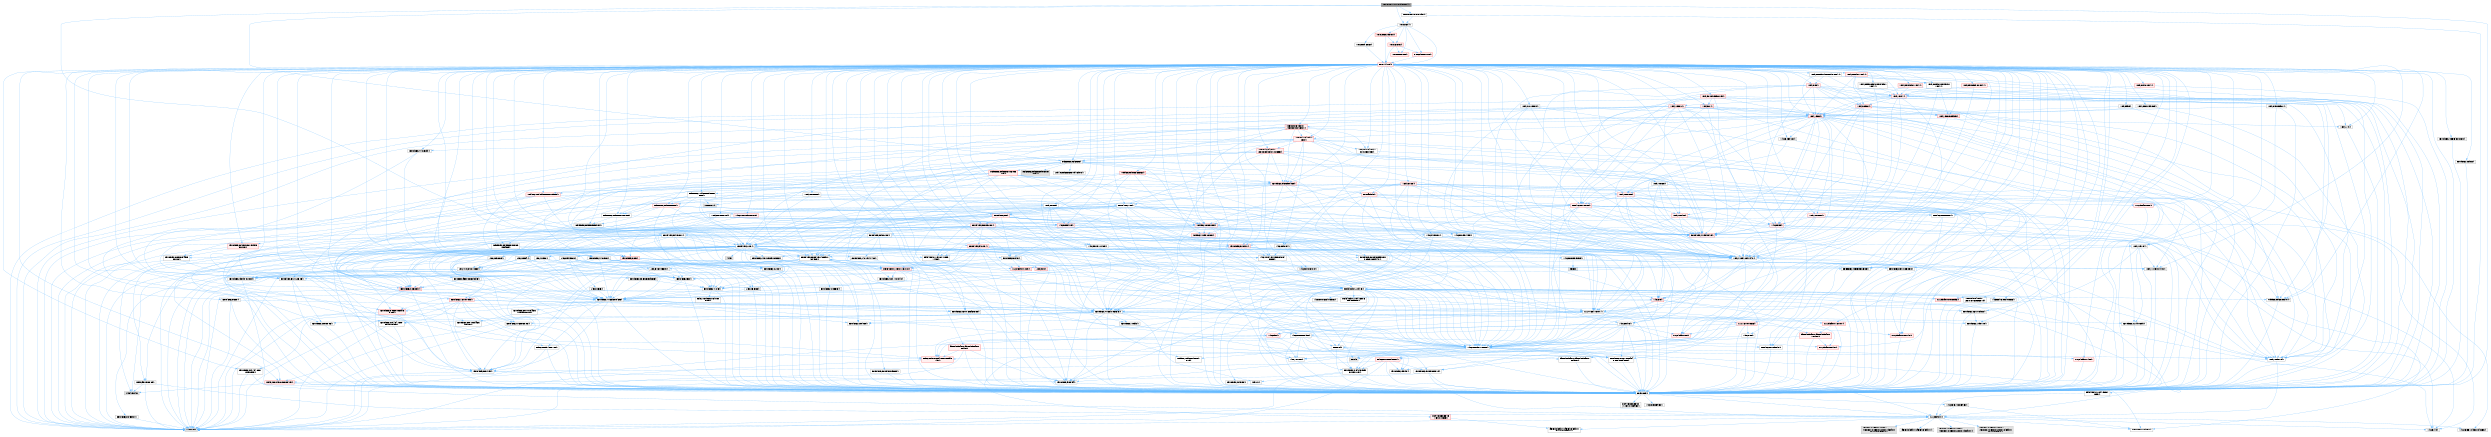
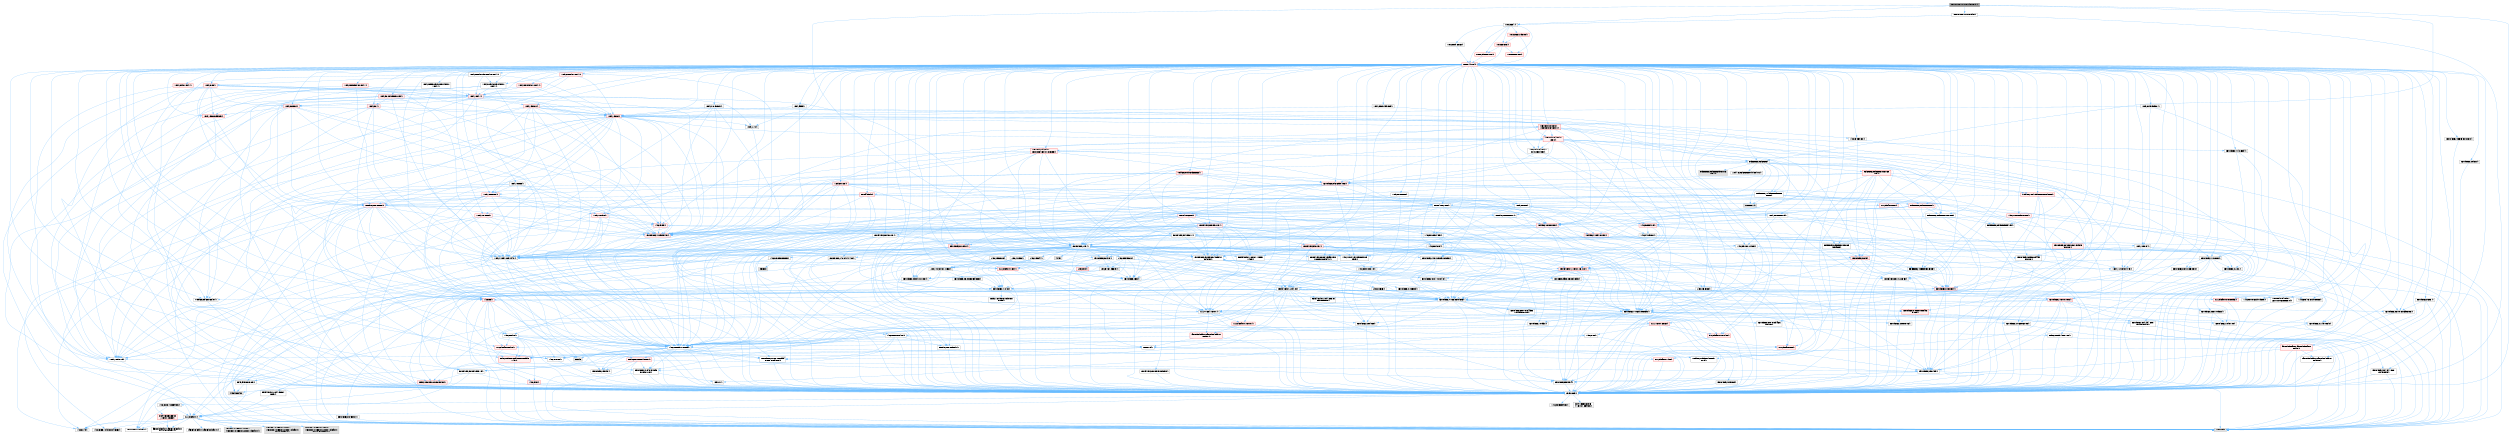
edge "CoreMinimal.h" -> "Misc/Char.h": now "CoreMinimal.h" -> "Misc/CompressionFlags.h"
